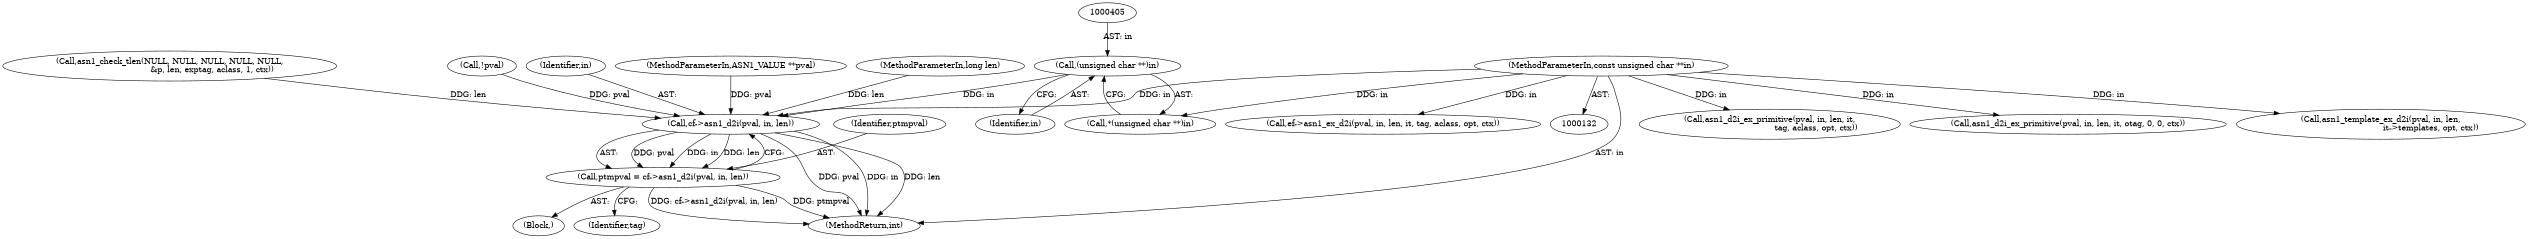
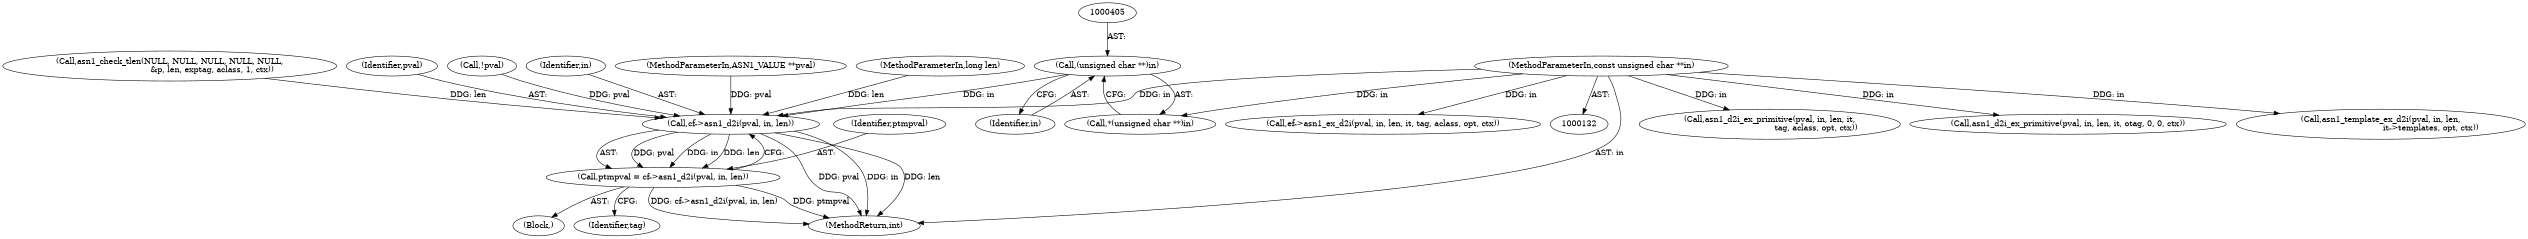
edge "1000405" -> "(Call,(unsigned char **)in)": label "AST: in" -> "AST: "
node "(Identifier,pval)": added
